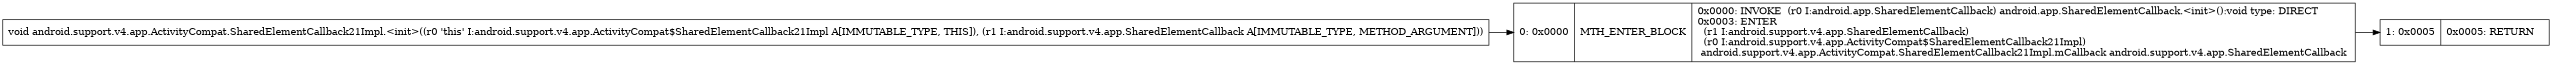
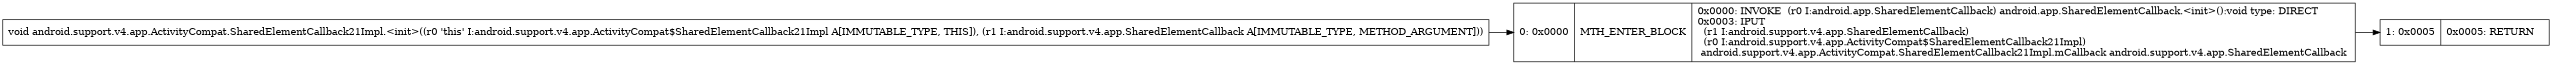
node "0: 0x0000": text "0x0003: ENTER" -> "0x0003: IPUT"
